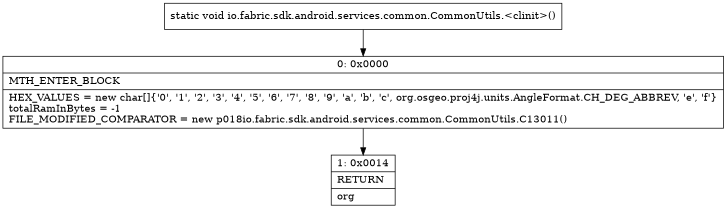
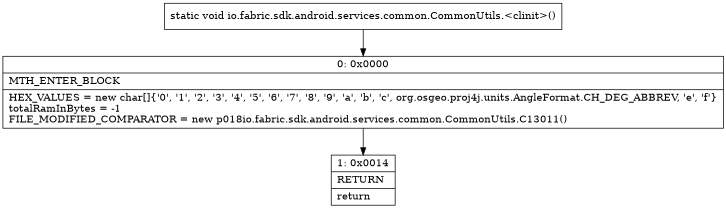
node "1: 0x0014": text "org" -> "return"
